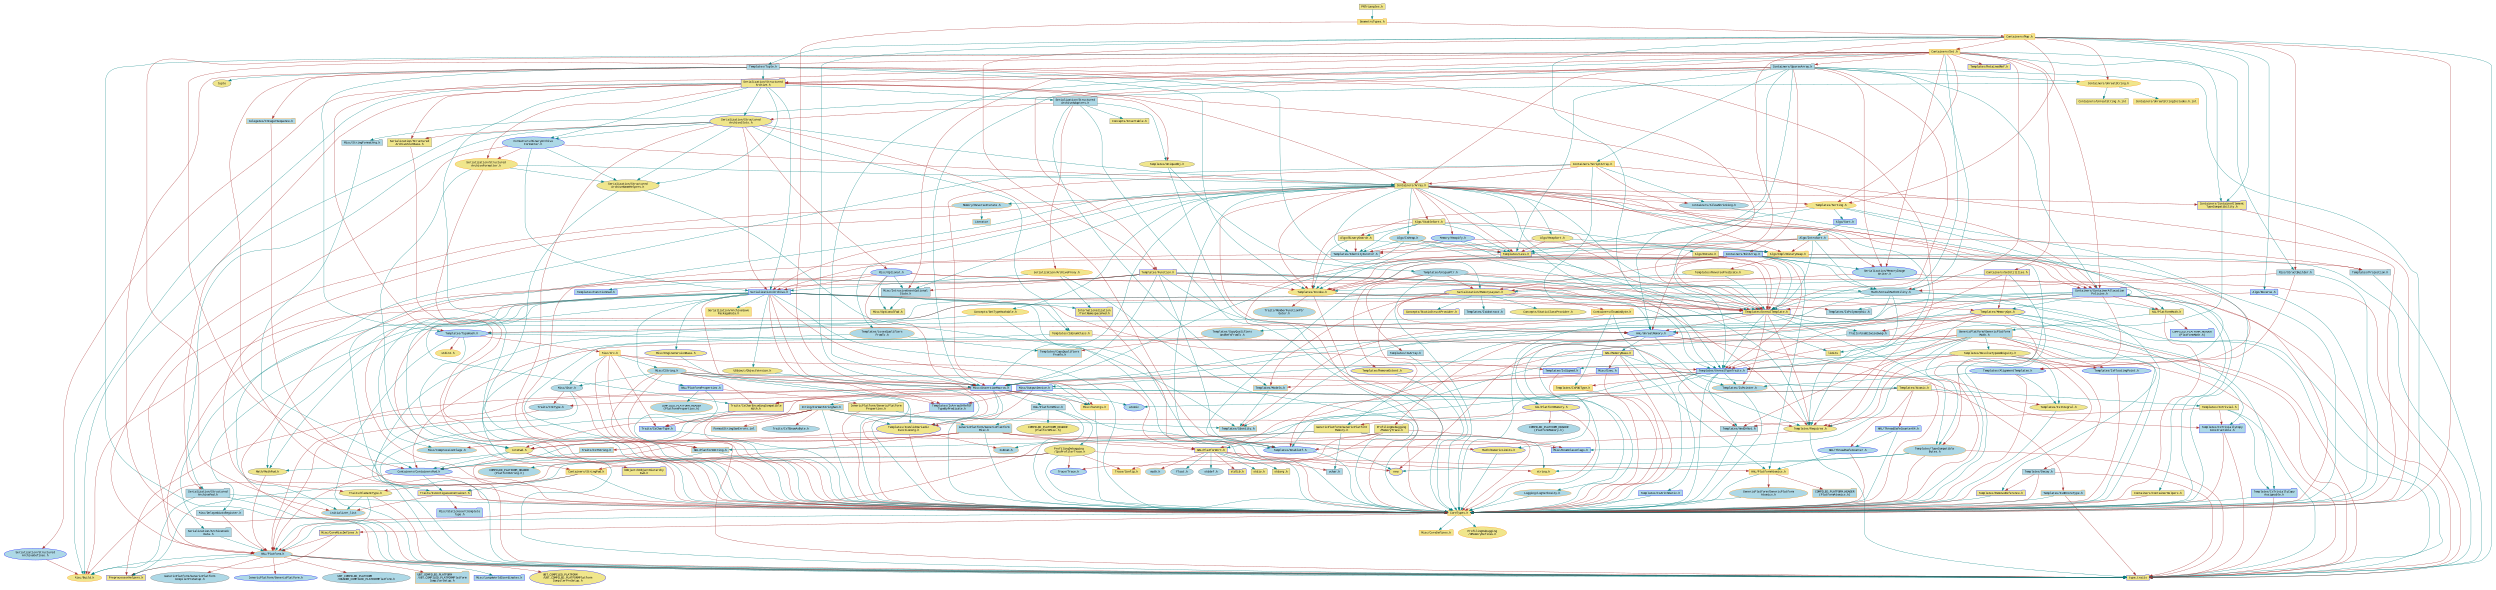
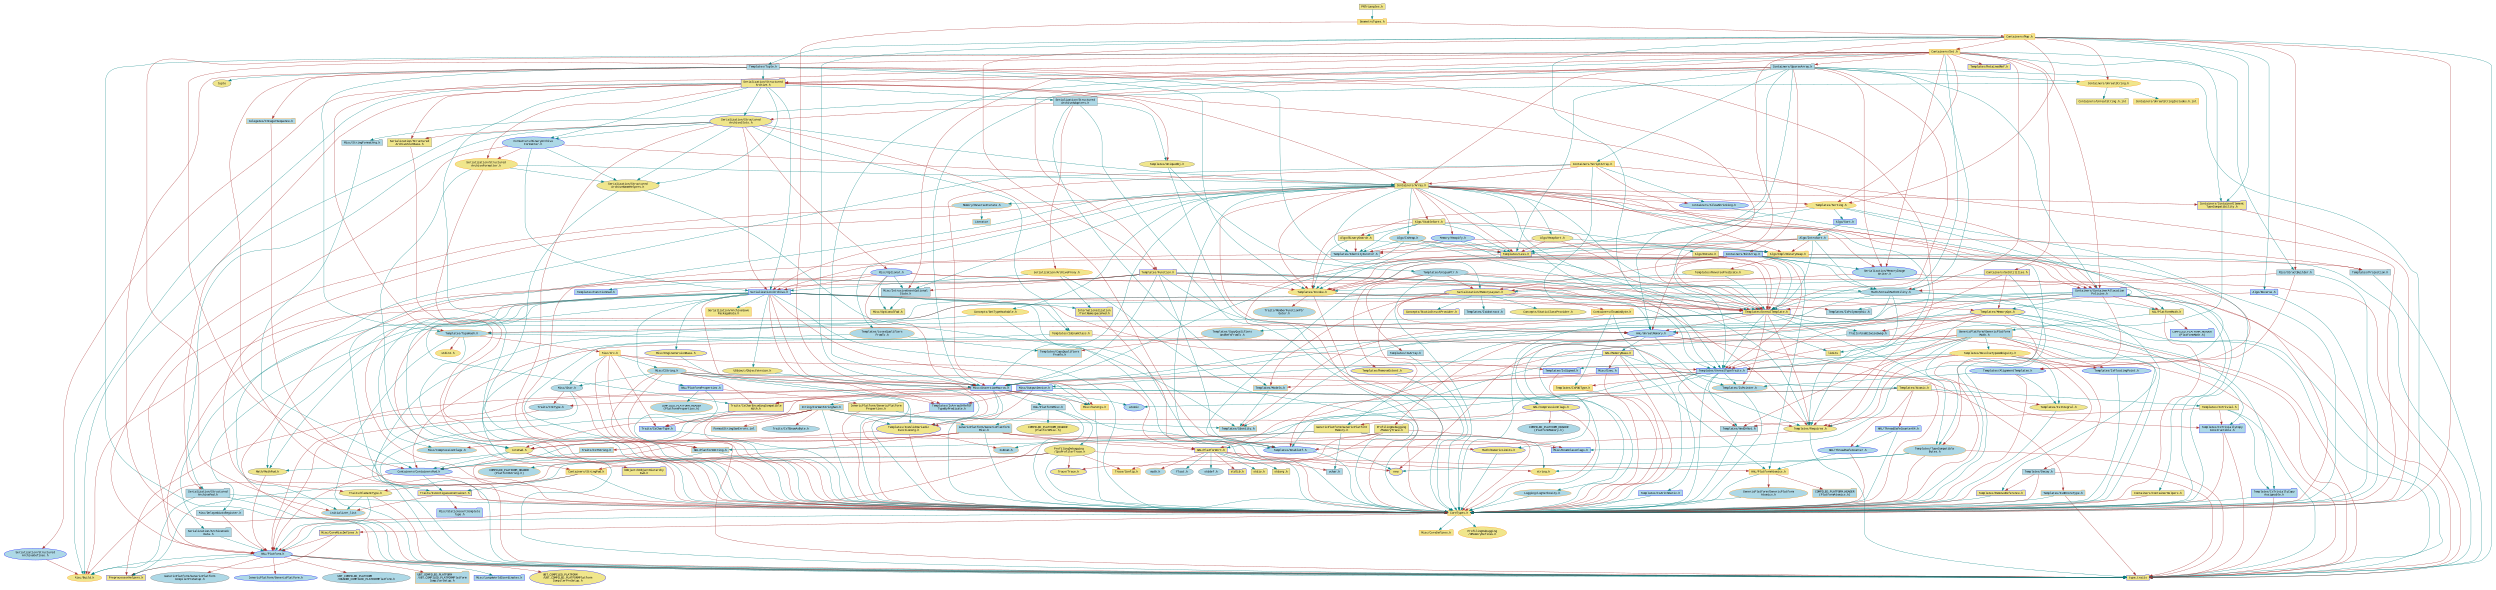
node "Concepts/Insertable.h": removed
node "Containers/AllowShrinking.h": color gray40 -> blue
node "Templates/TypeHash.h": color blue -> darkorange
node "Templates/ResolveTypeAmbiguity.h": color gray40 -> darkorange
node "HAL/PlatformMemory.h": label "HAL/PlatformMemory.h" -> "HAL/CompressionFlags.h"
node "Trace/Trace.h": fillcolor lightblue -> khaki
edge "Templates/IsFloatingPoint.h" -> "CoreTypes.h": color brown -> teal
node "HAL/Platform.h": color darkorange -> blue
